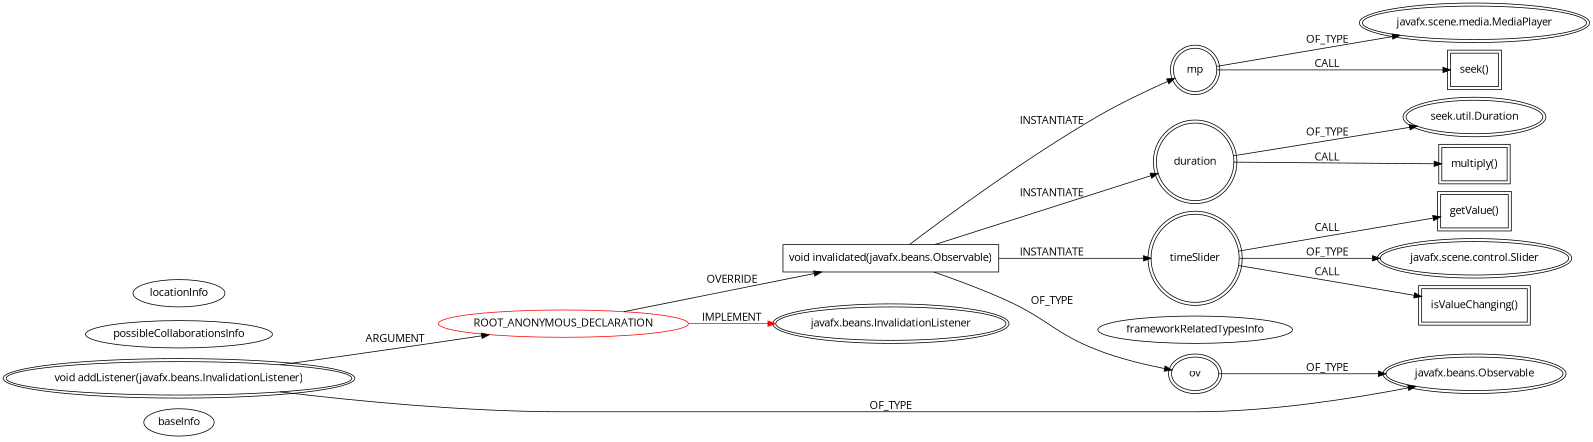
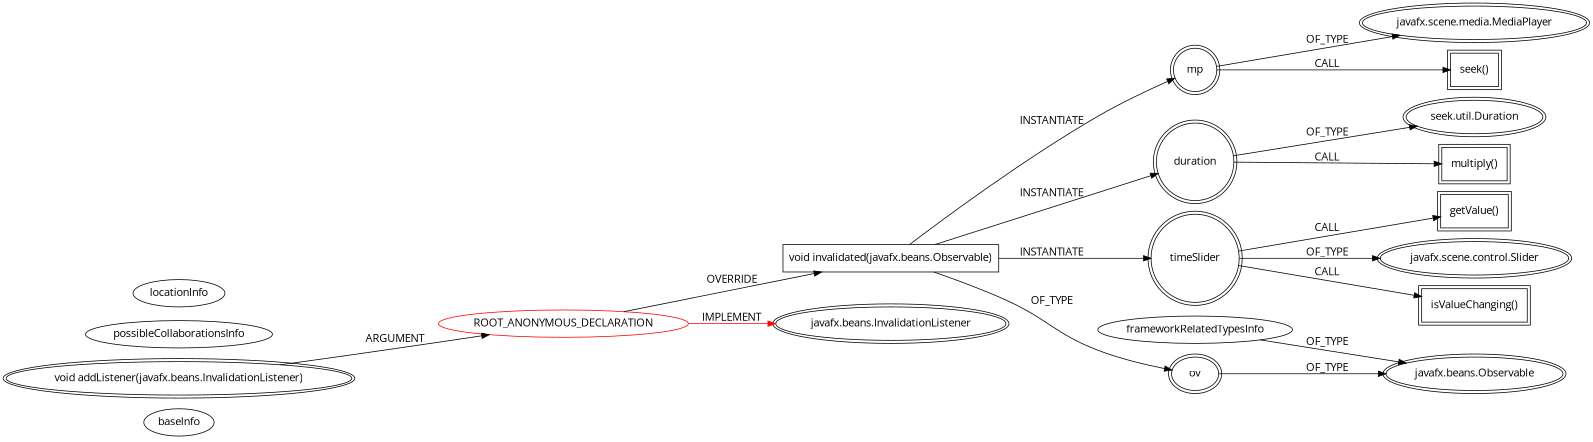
edge "void addListener(javafx.beans.InvalidationListener)" -> "javafx.beans.Observable": now "frameworkRelatedTypesInfo" -> "javafx.beans.Observable"
